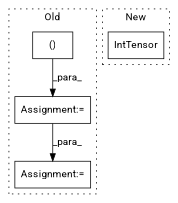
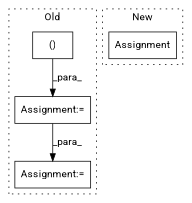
node "IntTensor": label "IntTensor" -> "Assignment"
